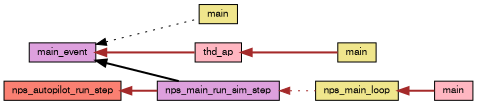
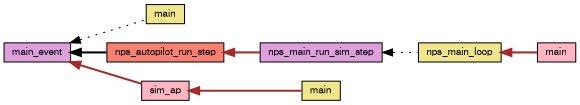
node "thd_ap": label "thd_ap" -> "sim_ap"
edge "nps_main_run_sim_step" -> "main_event": now "nps_autopilot_run_step" -> "main_event"
edge "nps_main_loop" -> "nps_main_run_sim_step": color brown -> black
